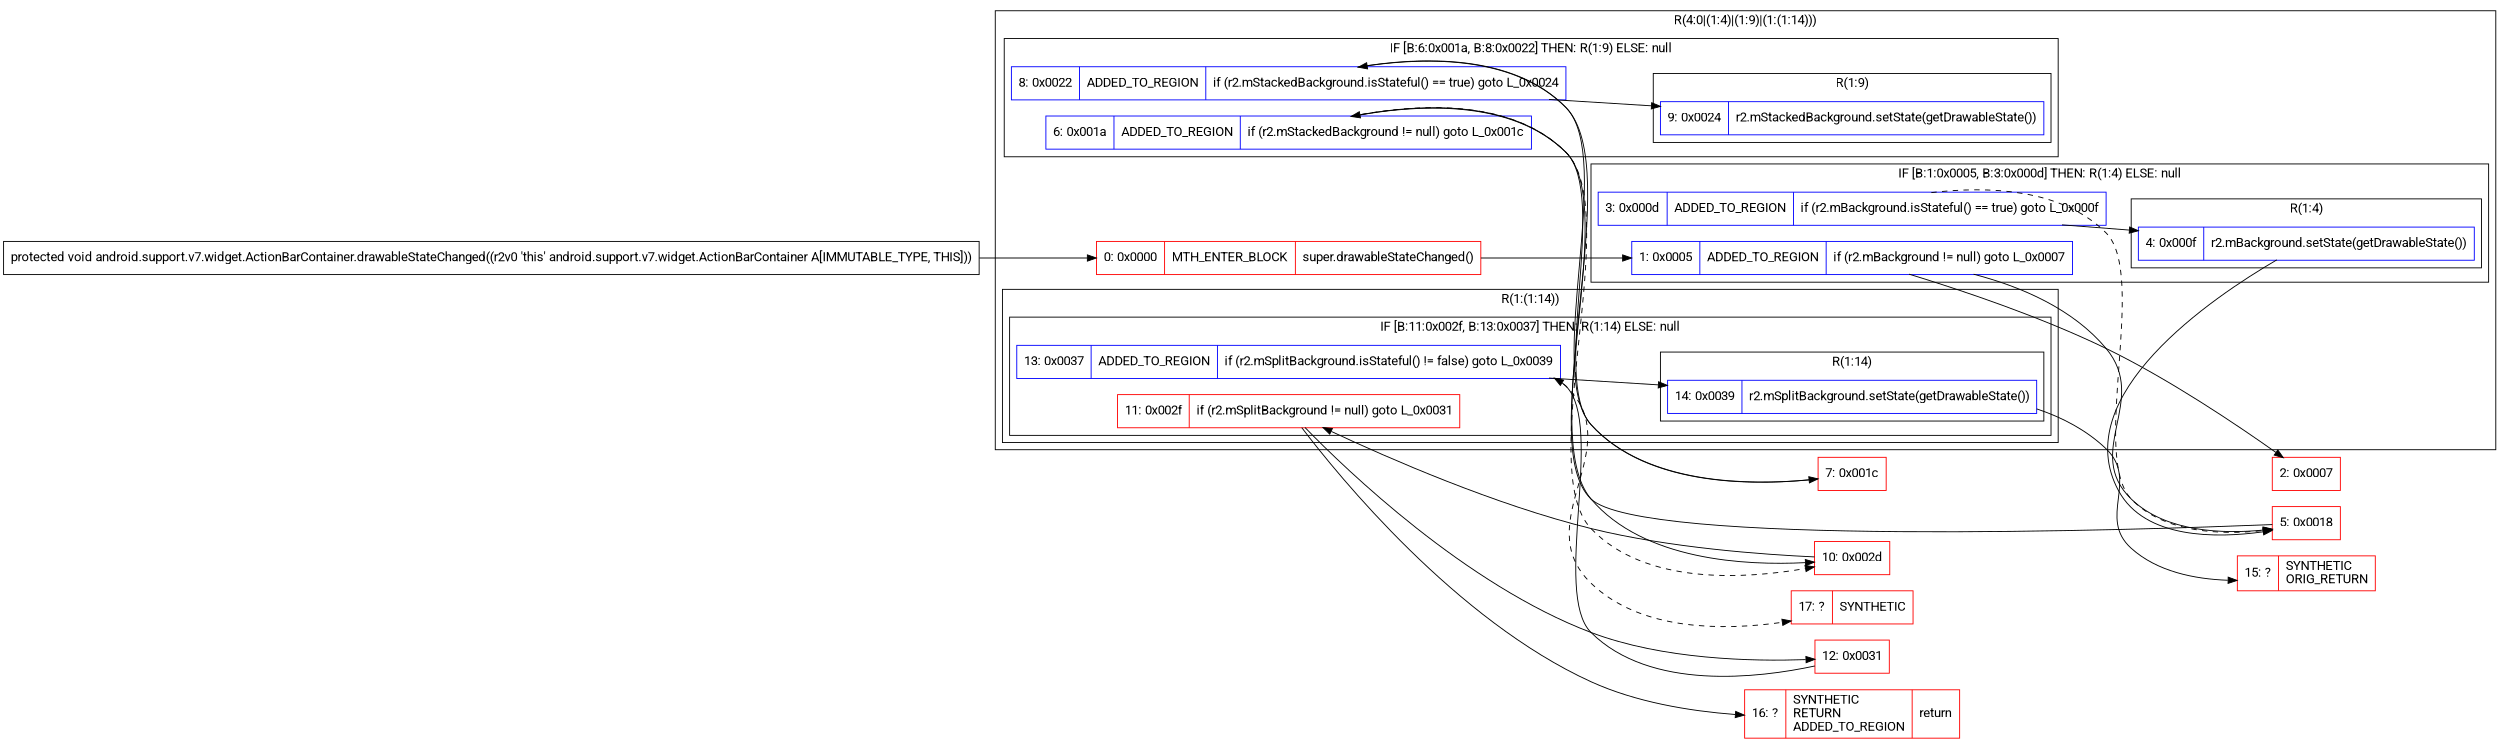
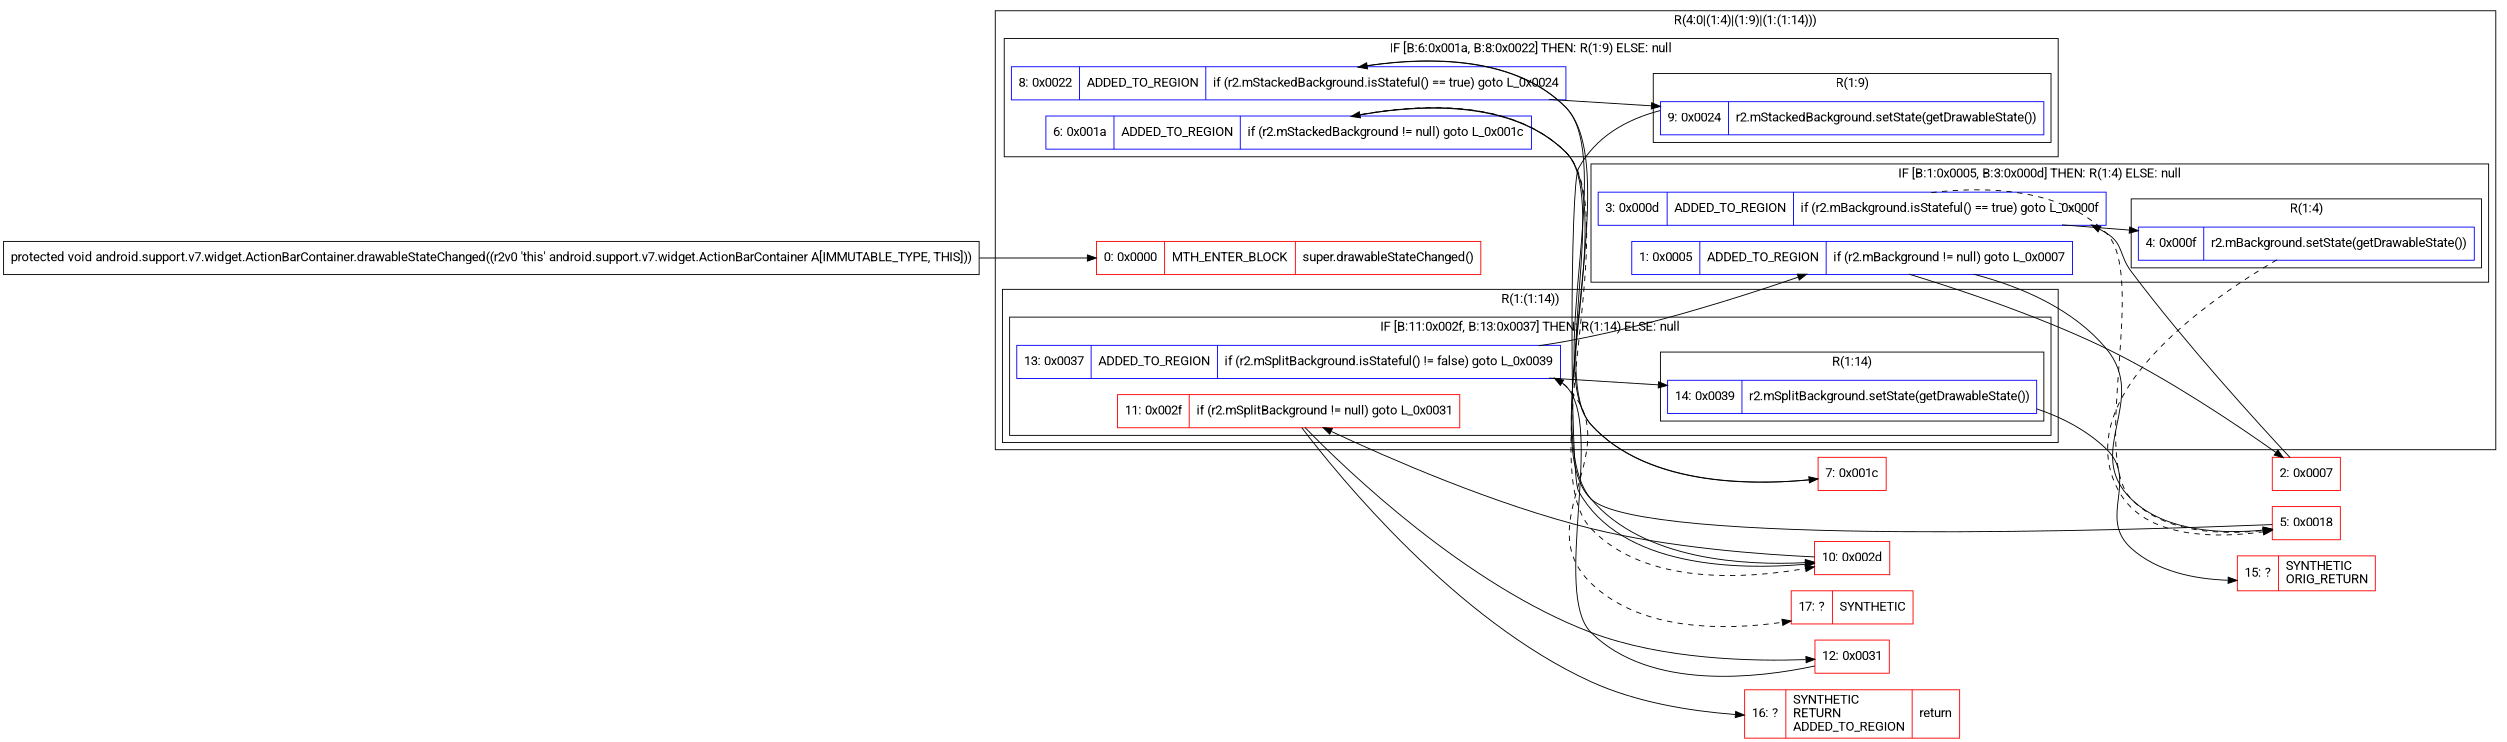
edge "0: 0x0000" -> "1: 0x0005": now "13: 0x0037" -> "1: 0x0005"
edge "2: 0x0007" -> "3: 0x000d": added
edge "4: 0x000f" -> "5: 0x0018": style solid -> dashed
edge "9: 0x0024" -> "10: 0x002d": added
